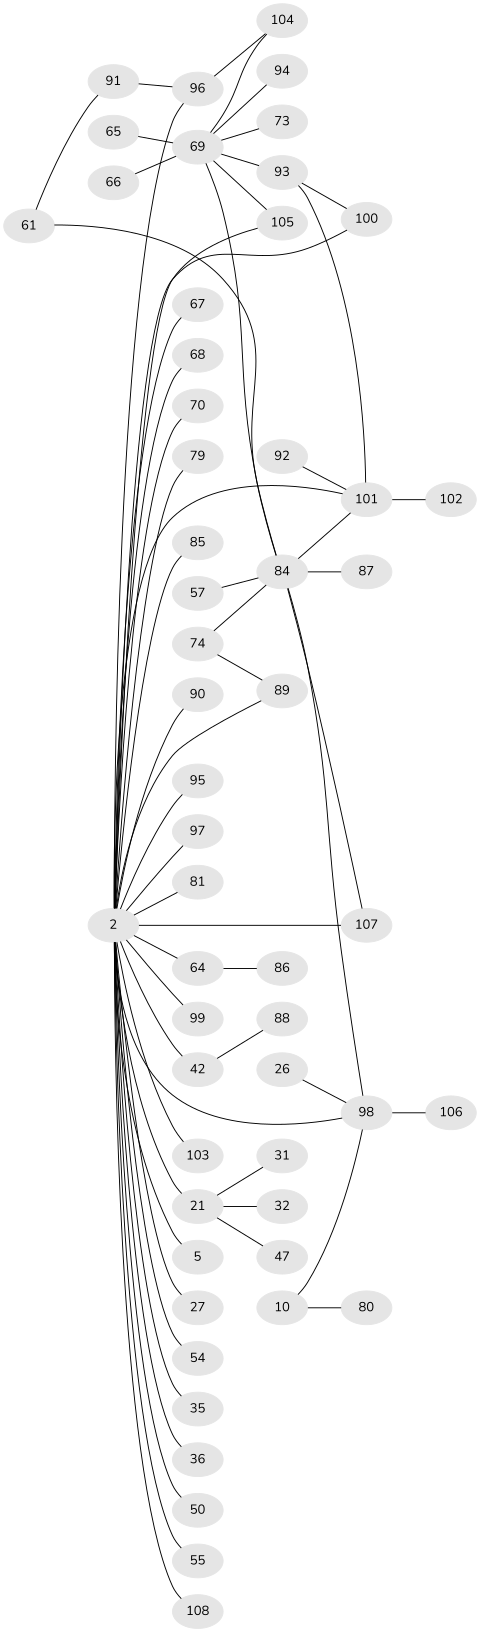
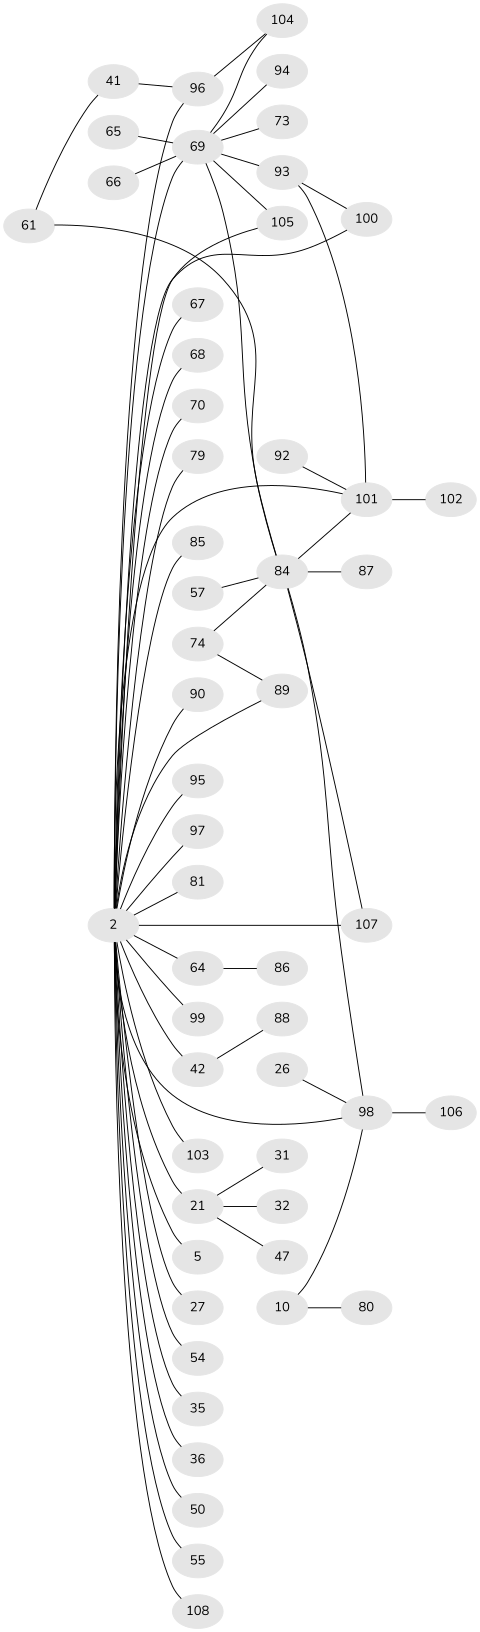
node "91": label "91" -> "41"
edge "69" -- "2": added
